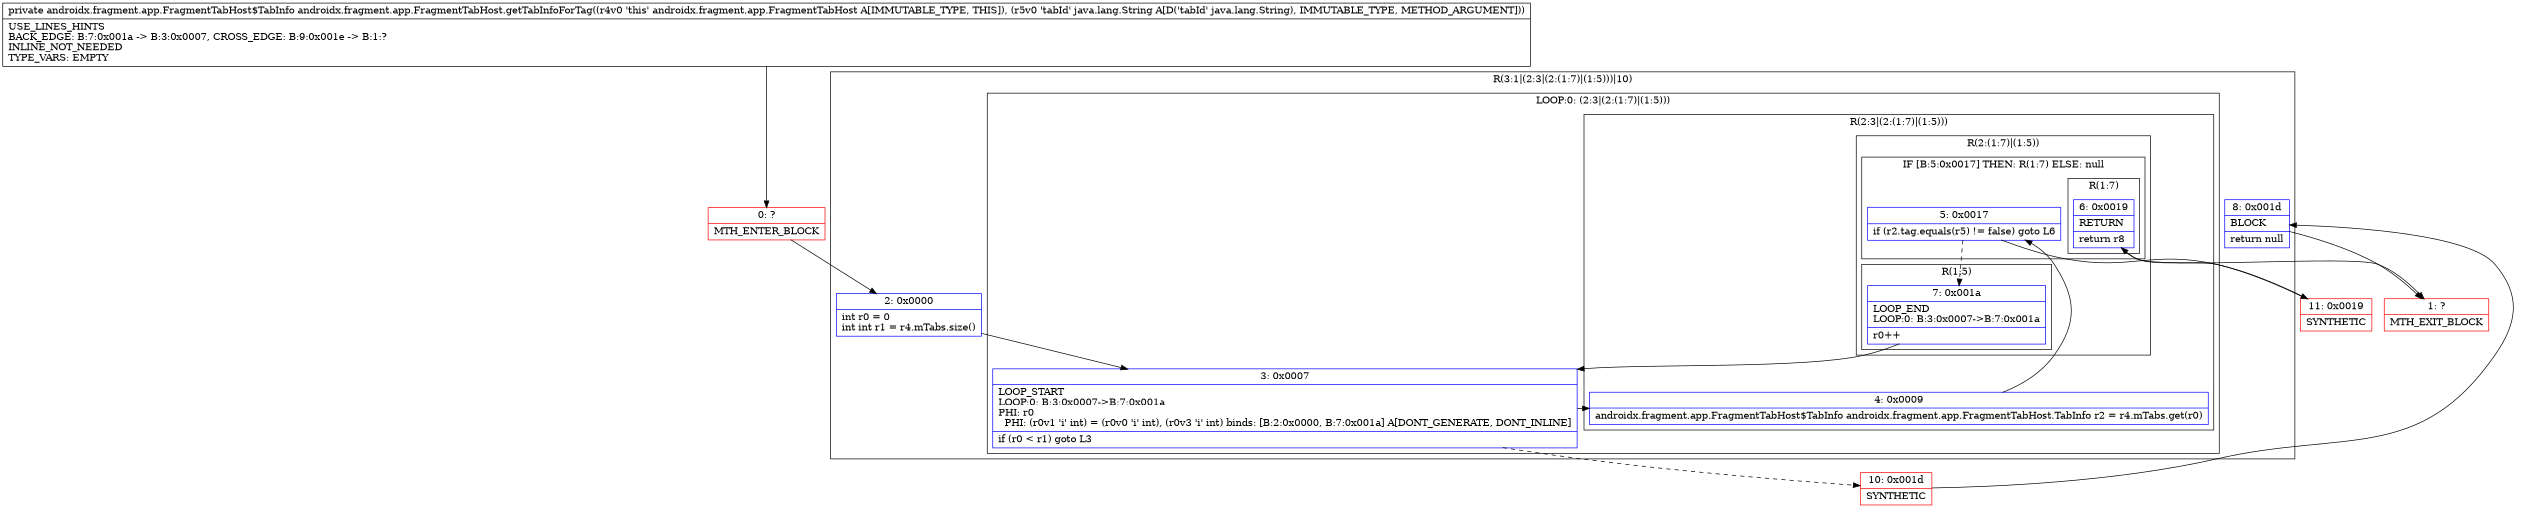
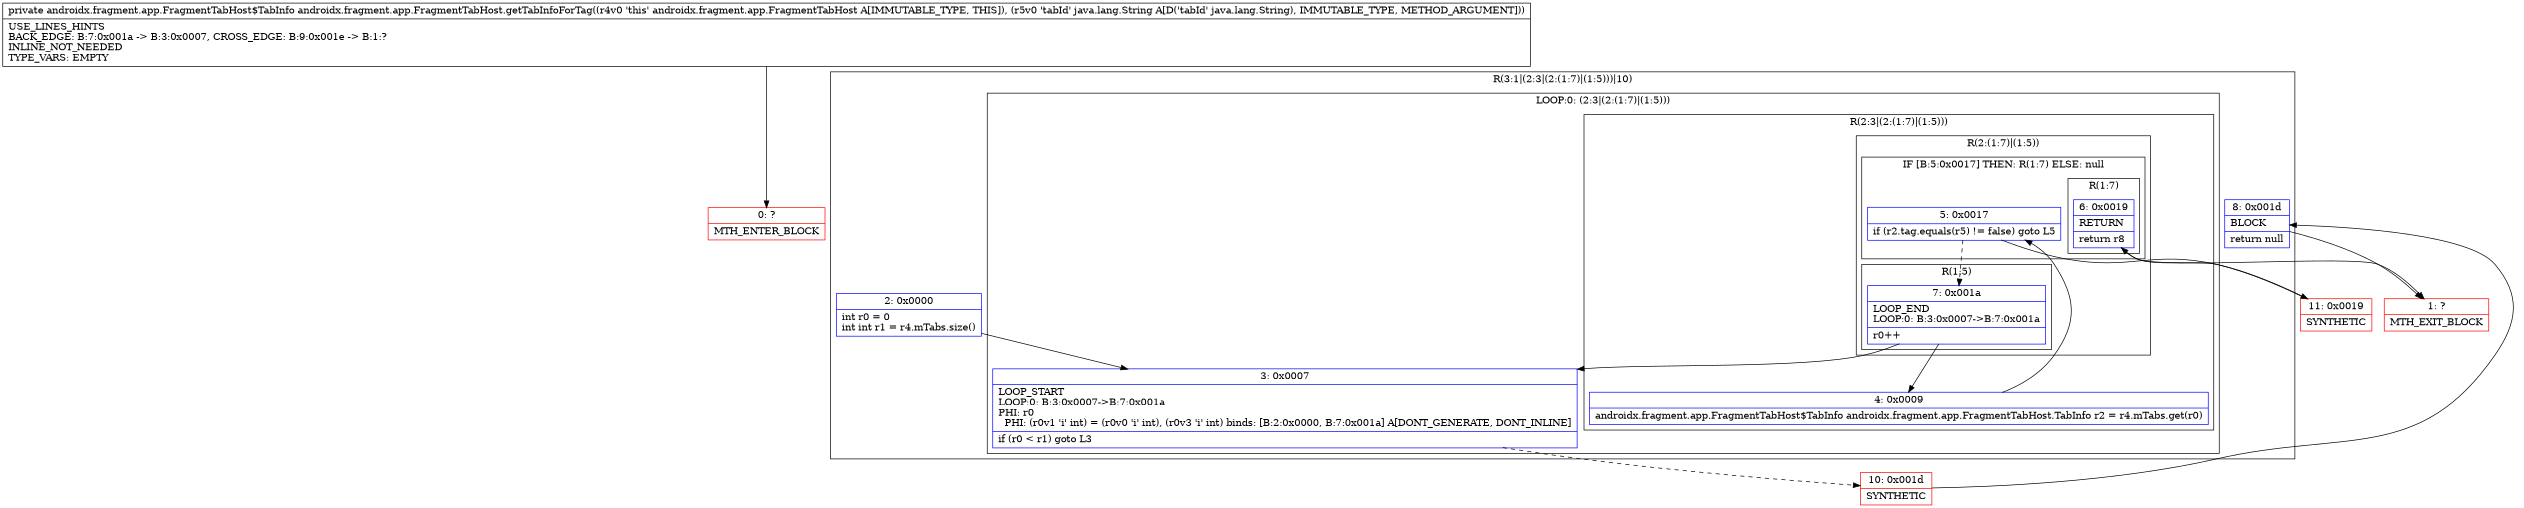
node "5: 0x0017": text "if (r2.tag.equals(r5) != false) goto L6" -> "if (r2.tag.equals(r5) != false) goto L5"
edge "0: ?" -> "2: 0x0000": removed
edge "3: 0x0007" -> "4: 0x0009": now "7: 0x001a" -> "4: 0x0009"
